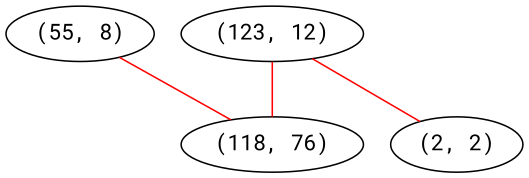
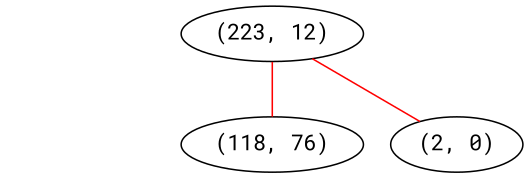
node "(55, 8)": removed
node "(123, 12)": label "(123, 12)" -> "(223, 12)"
node "(2, 2)": label "(2, 2)" -> "(2, 0)"
